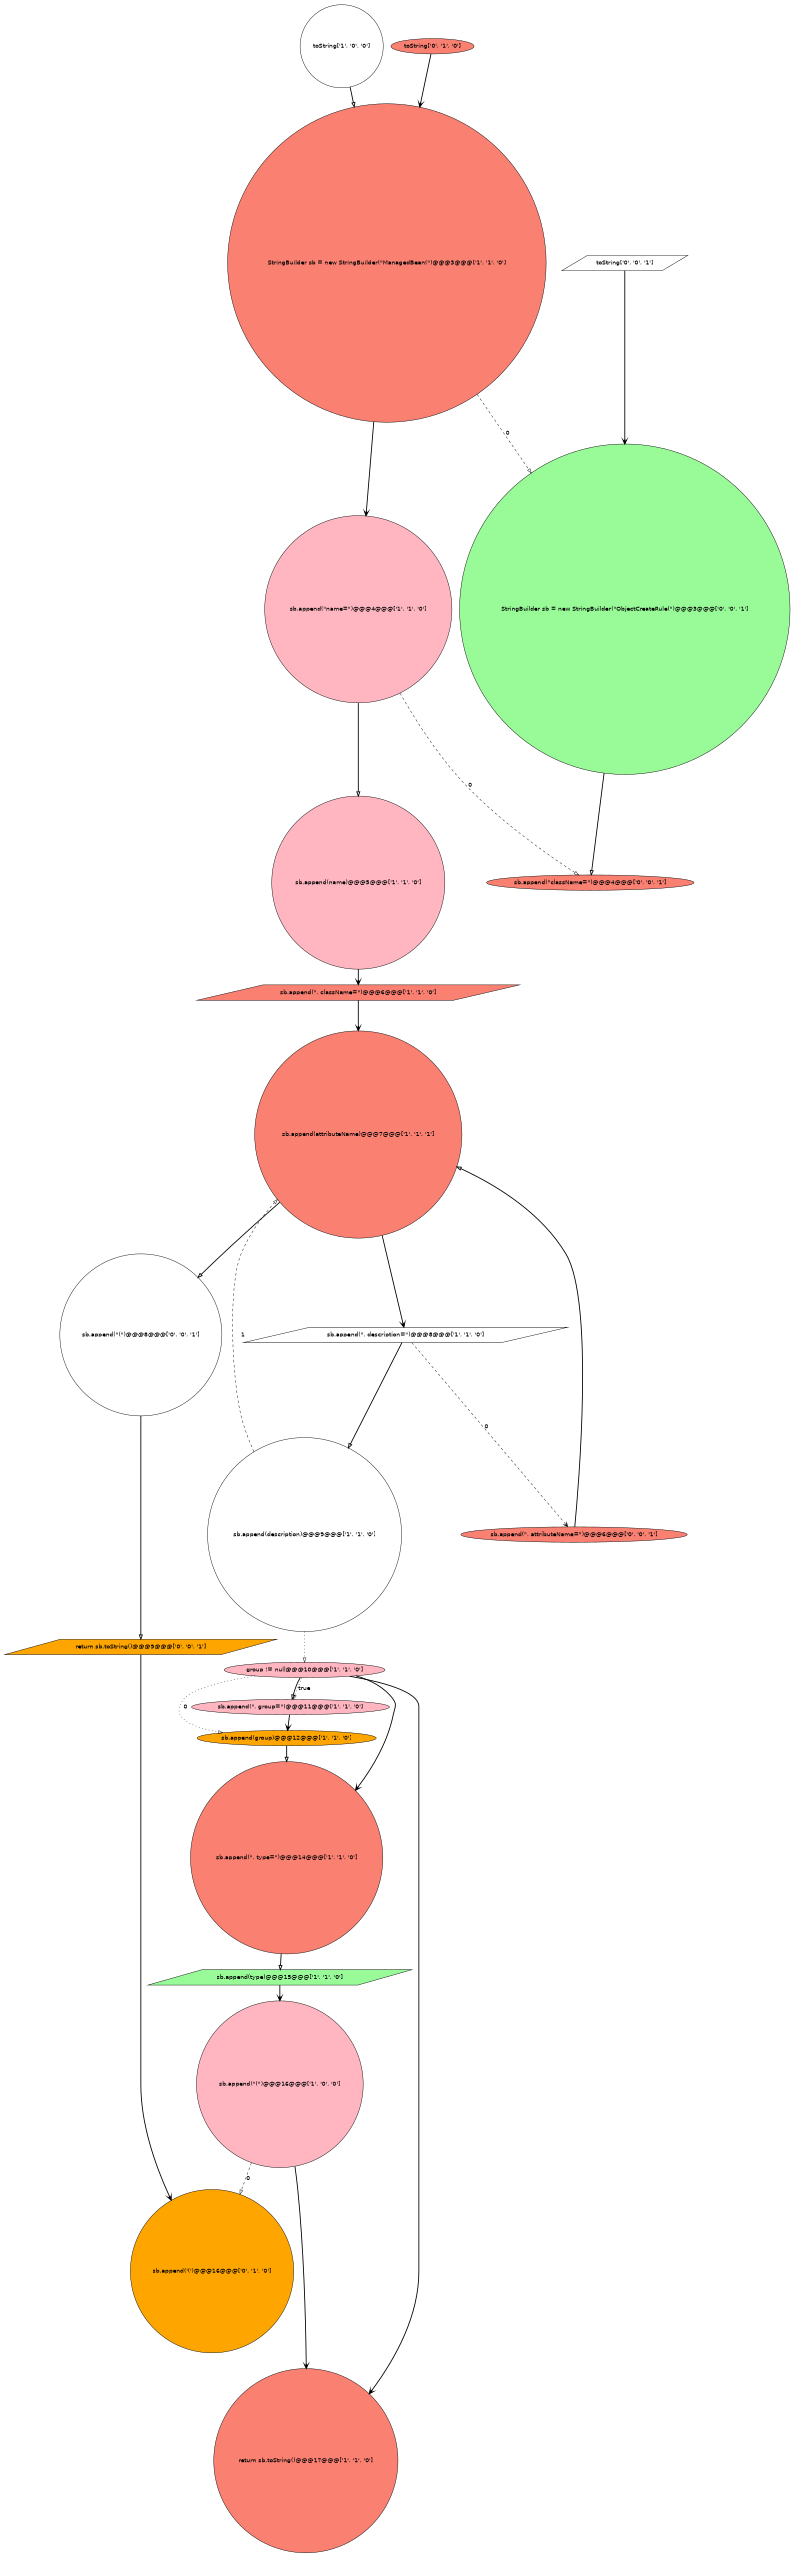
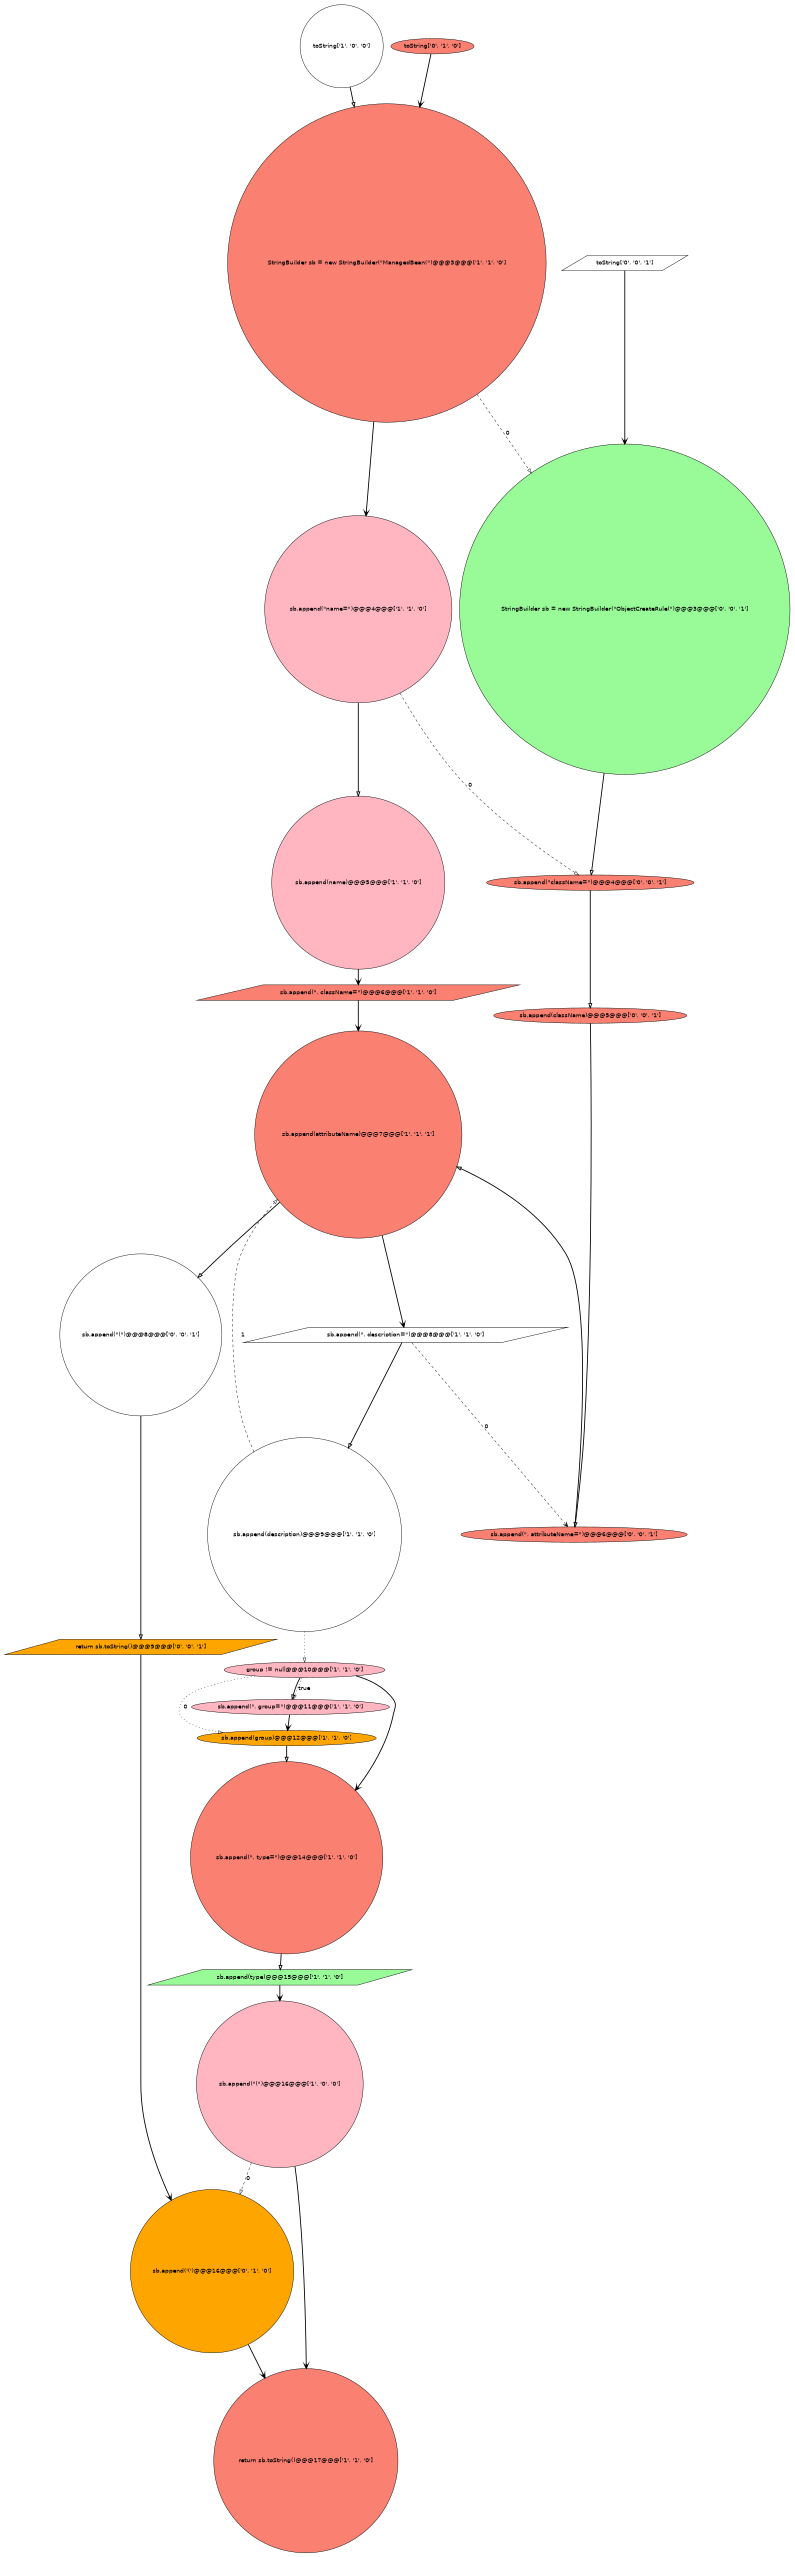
node "sb.append(className)@@@5@@@['0', '0', '1']": added
edge "group != null@@@10@@@['1', '1', '0']" -> "return sb.toString()@@@17@@@['1', '1', '0']": now "sb.append('(')@@@16@@@['0', '1', '0']" -> "return sb.toString()@@@17@@@['1', '1', '0']"
